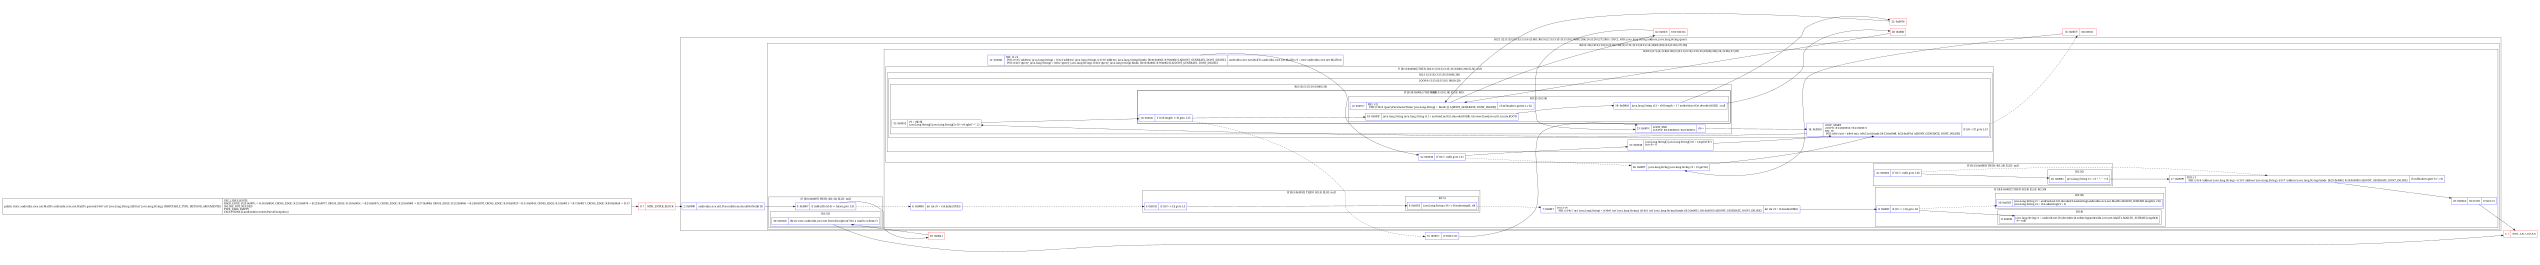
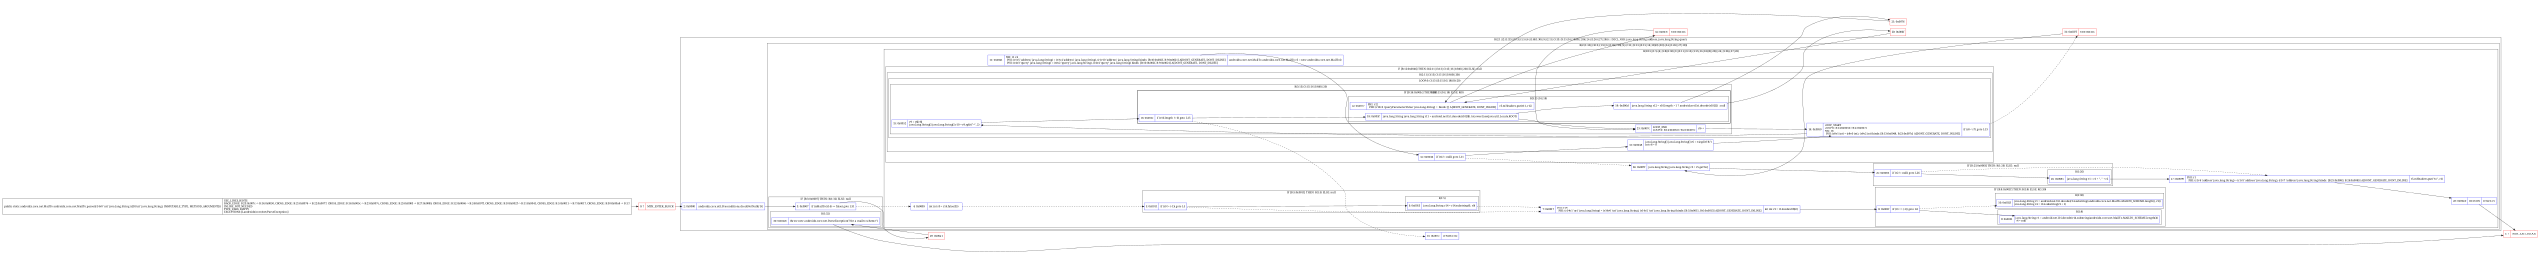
node "31: 0x007f": text "METHOD" -> "SYNTHETIC"
edge "24: 0x007f" -> "14: 0x0050": now "24: 0x007f" -> "25: 0x0083"
edge "33: 0x007c" -> "23: 0x007c": now "18: 0x005f" -> "23: 0x007c"
node "4: 0x0009": text "int int r0 = r14.indexOf(35)" -> "int int r0 = r14.false(35)"
edge "5: 0x0011" -> "7: 0x0017": added
